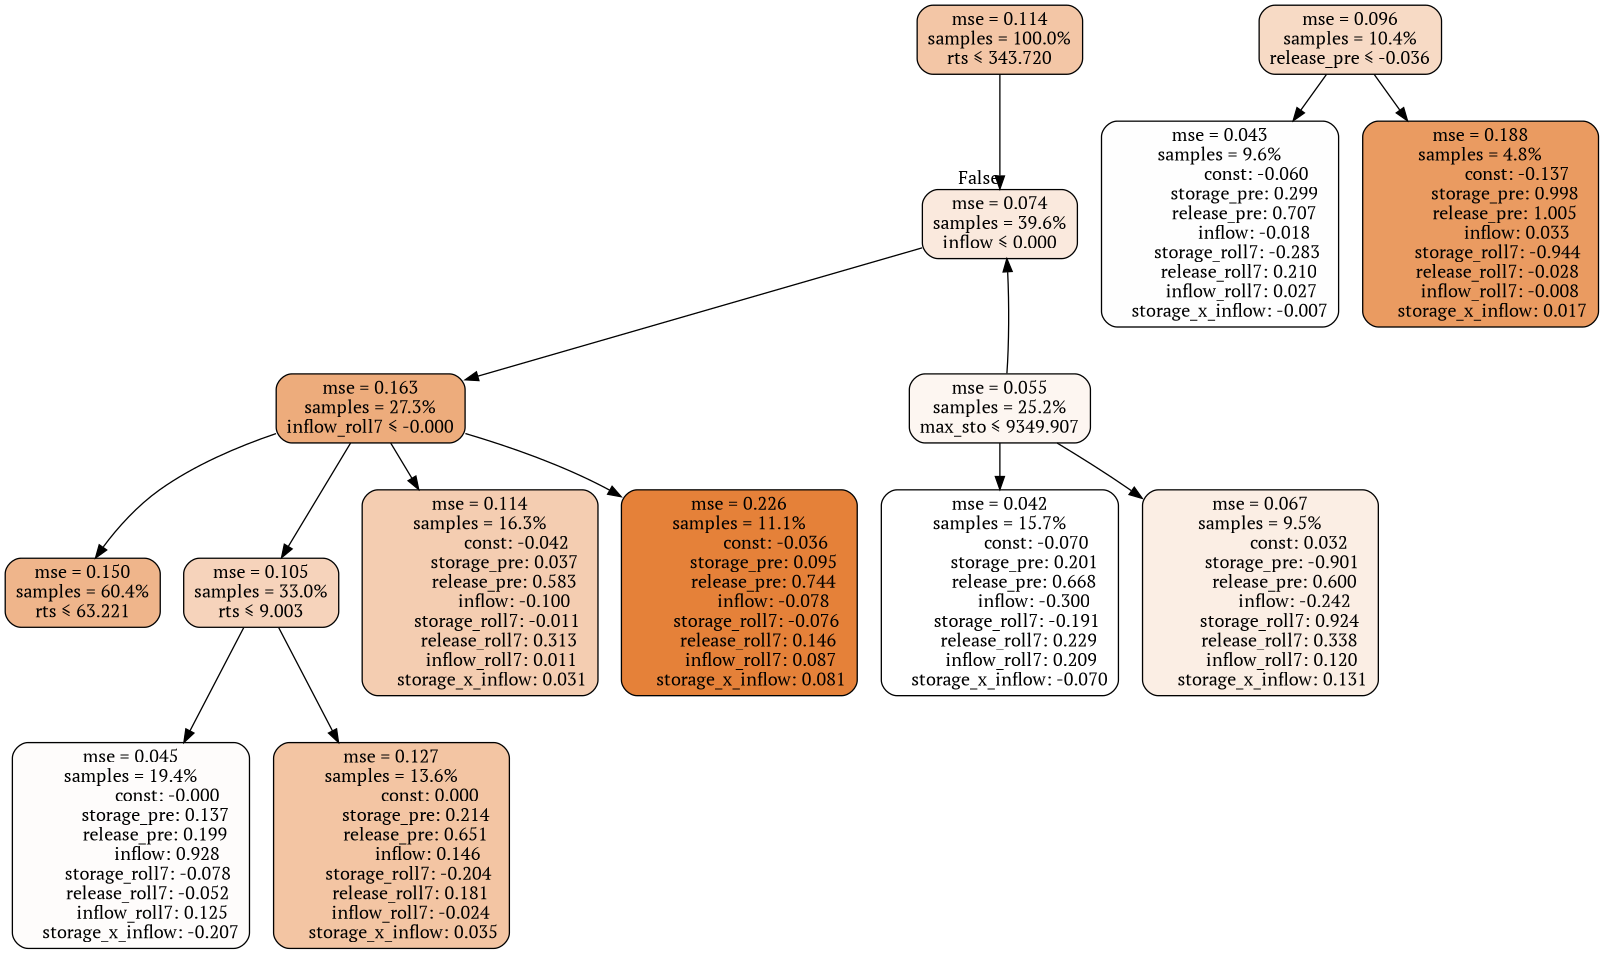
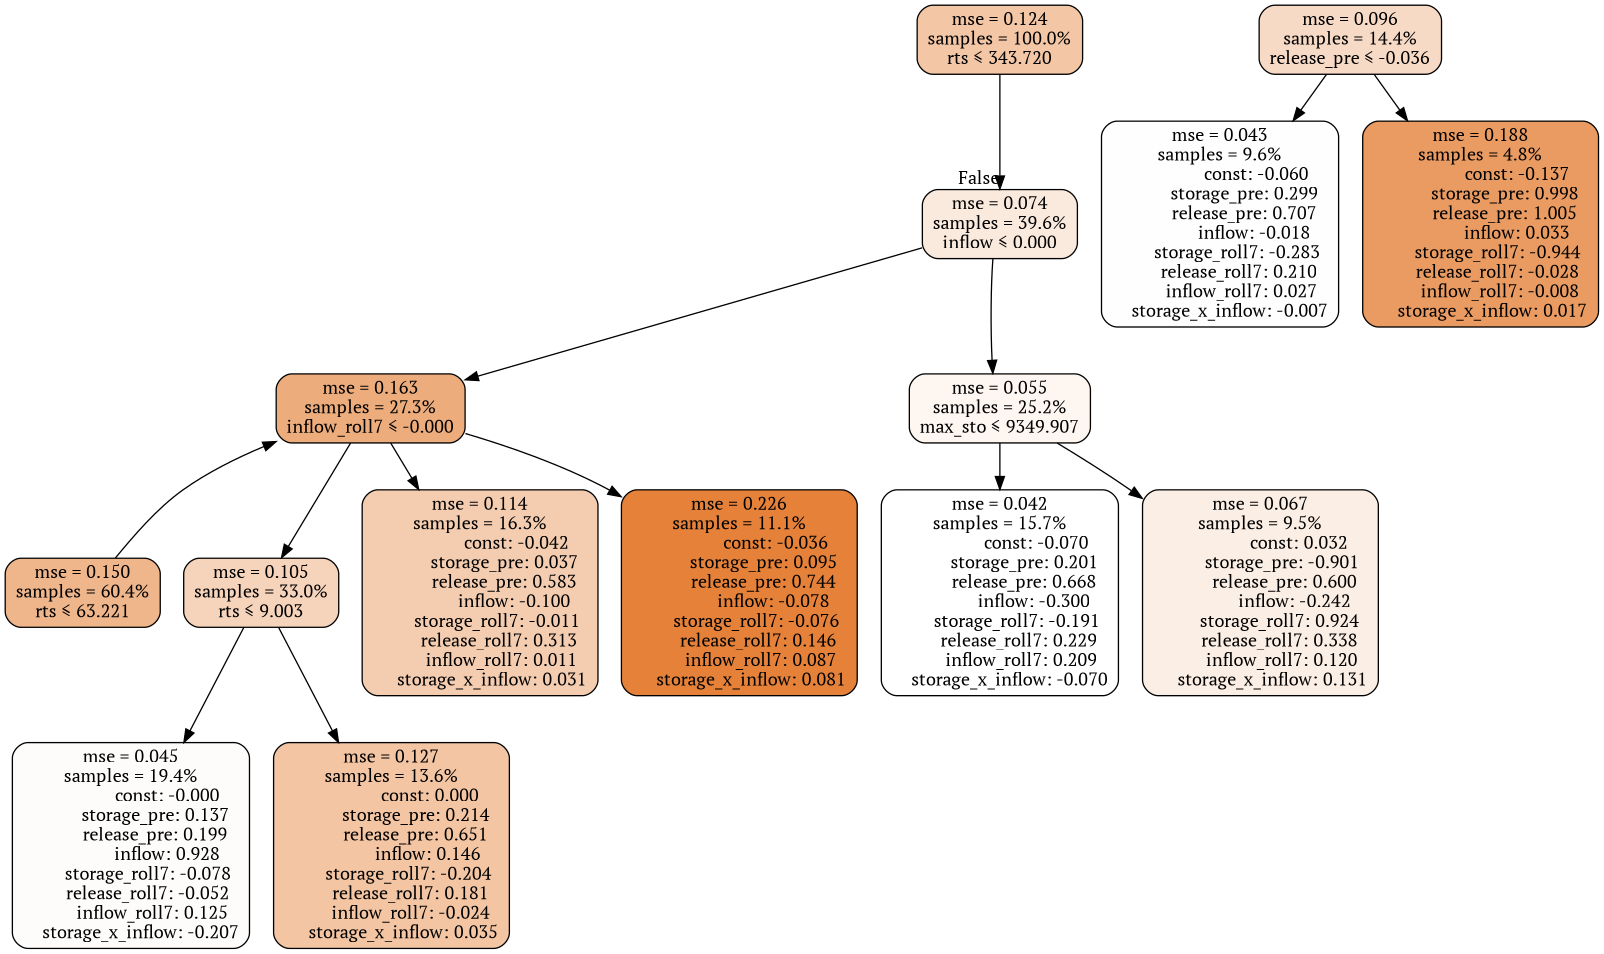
node "mse = 0.114 samples = 100.0% rts ≤ 343.720": label "mse = 0.114 samples = 100.0% rts ≤ 343.720" -> "mse = 0.124 samples = 100.0% rts ≤ 343.720"
node "mse = 0.096 samples = 10.4% release_pre ≤ -0.036": label "mse = 0.096 samples = 10.4% release_pre ≤ -0.036" -> "mse = 0.096 samples = 14.4% release_pre ≤ -0.036"
edge "mse = 0.055 samples = 25.2% max_sto ≤ 9349.907" -> "mse = 0.074 samples = 39.6% inflow ≤ 0.000": reversed
edge "mse = 0.163 samples = 27.3% inflow_roll7 ≤ -0.000" -> "mse = 0.150 samples = 60.4% rts ≤ 63.221": reversed
